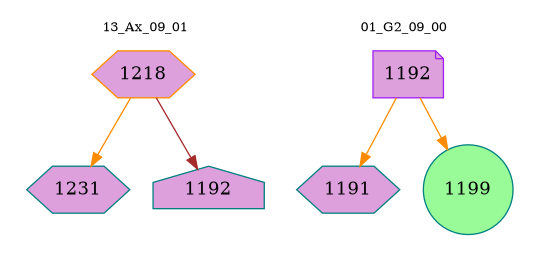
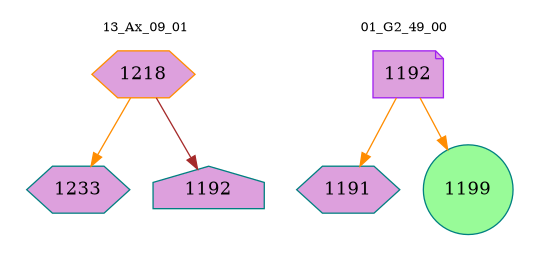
cluster "01_G2_09_00": label "01_G2_09_00" -> "01_G2_49_00"
node "1231": label "1231" -> "1233"
